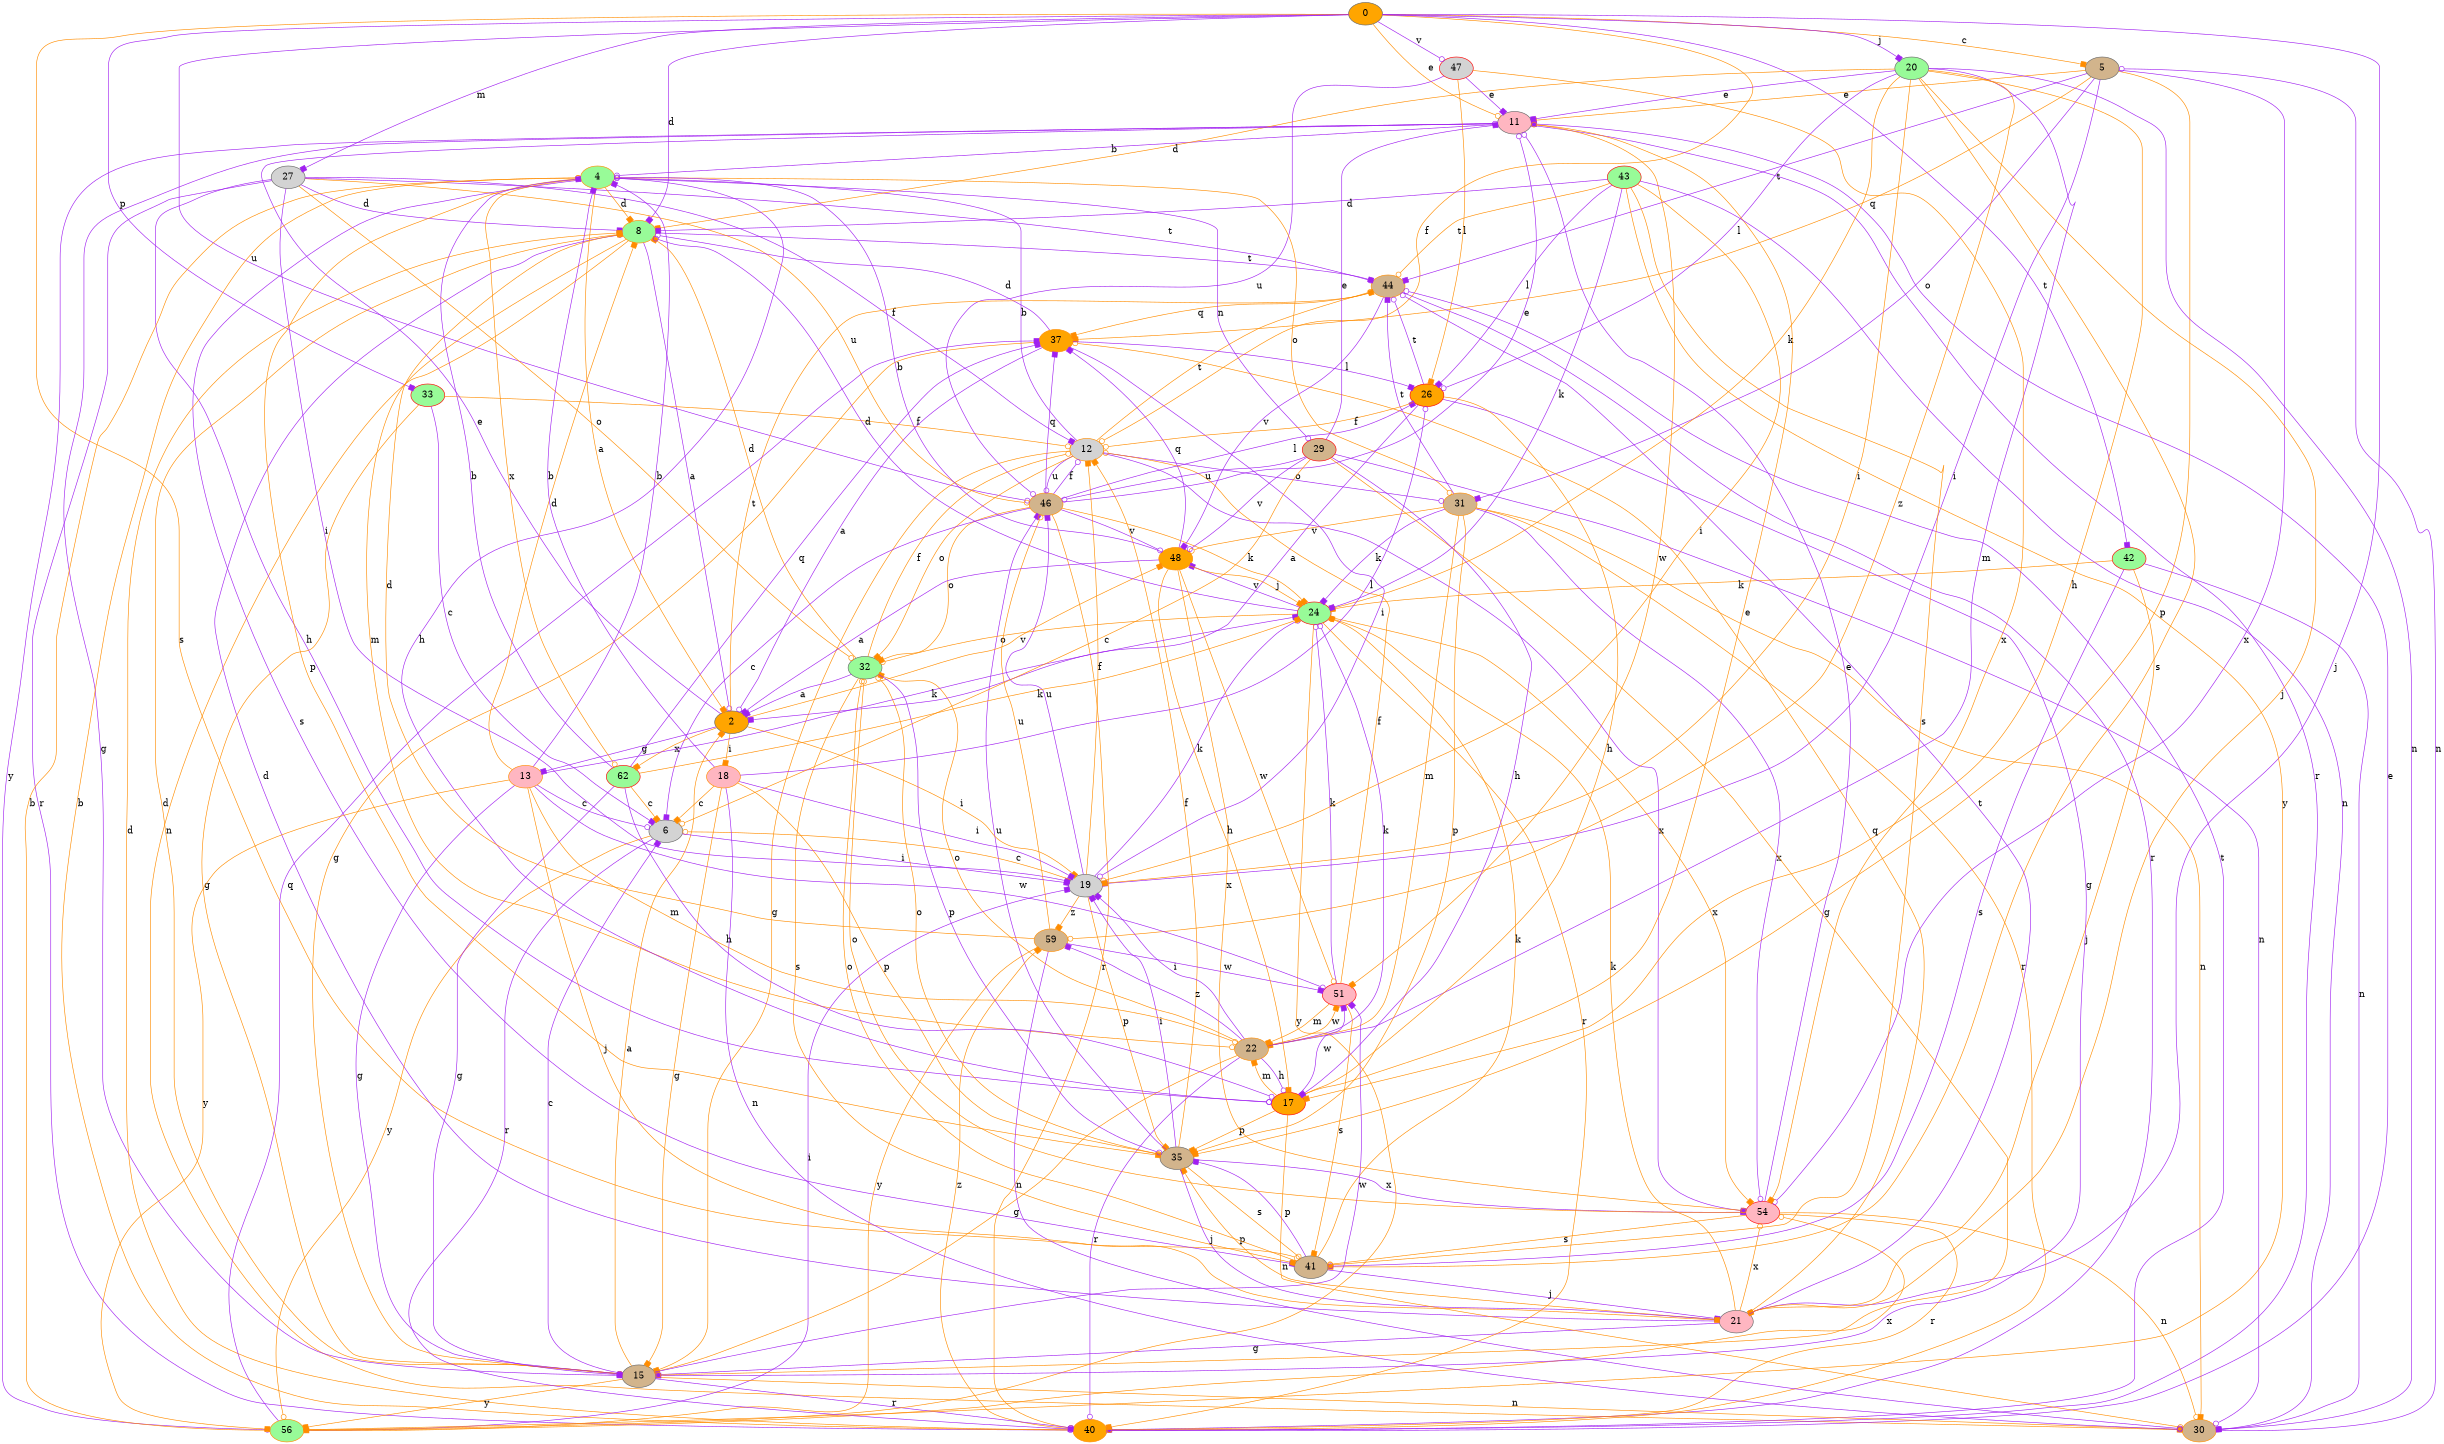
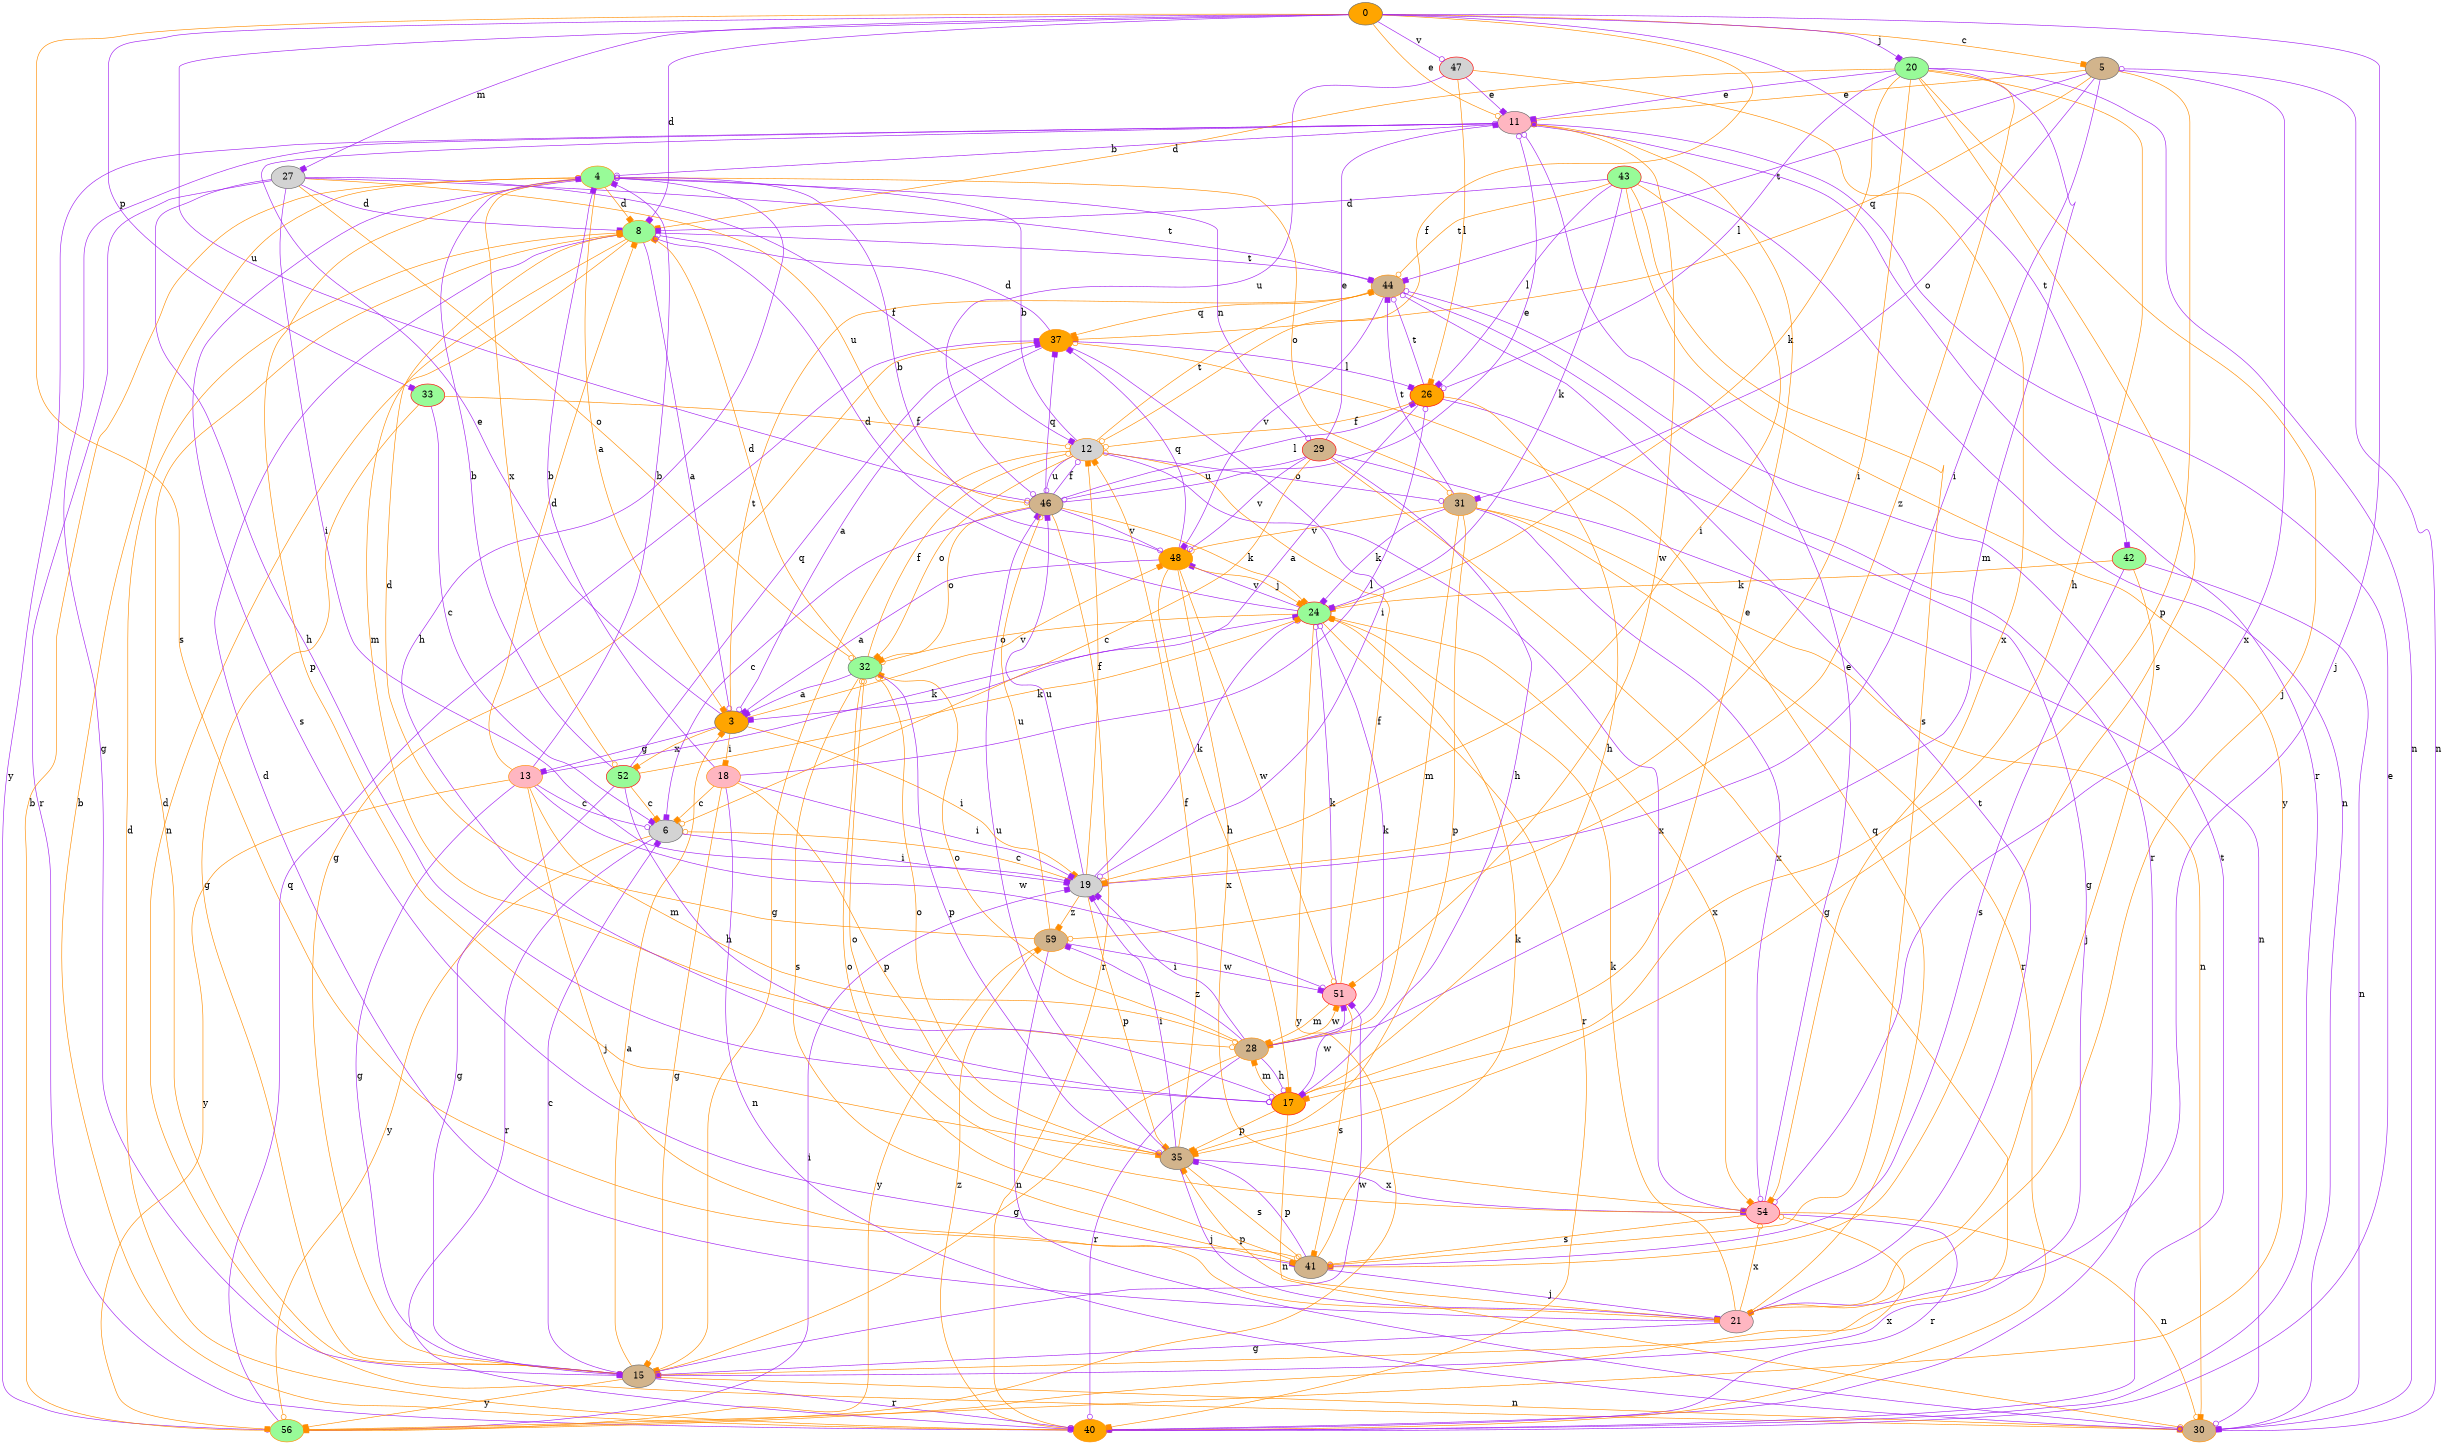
node "46": color darkorange -> gray40
node "2": label "2" -> "3"
node "62": label "62" -> "52"
node "22": label "22" -> "28"
edge "54" -> "40": color darkorange -> purple
